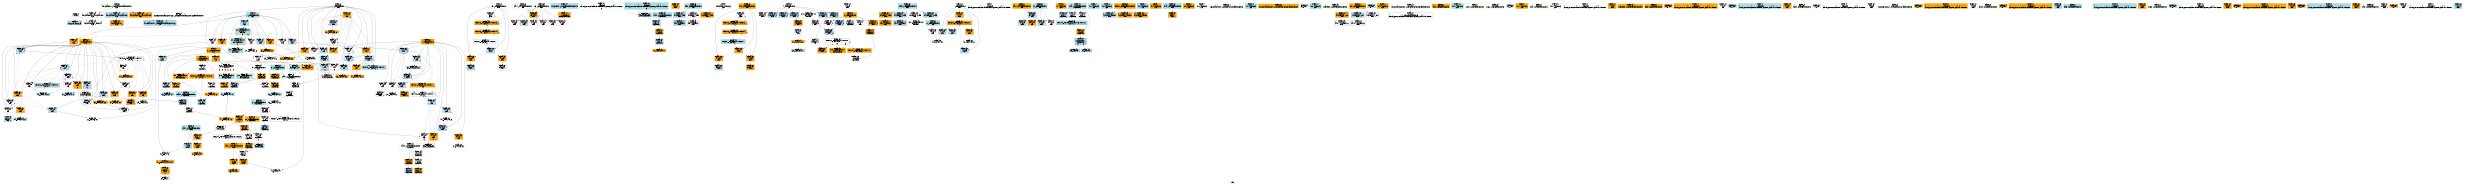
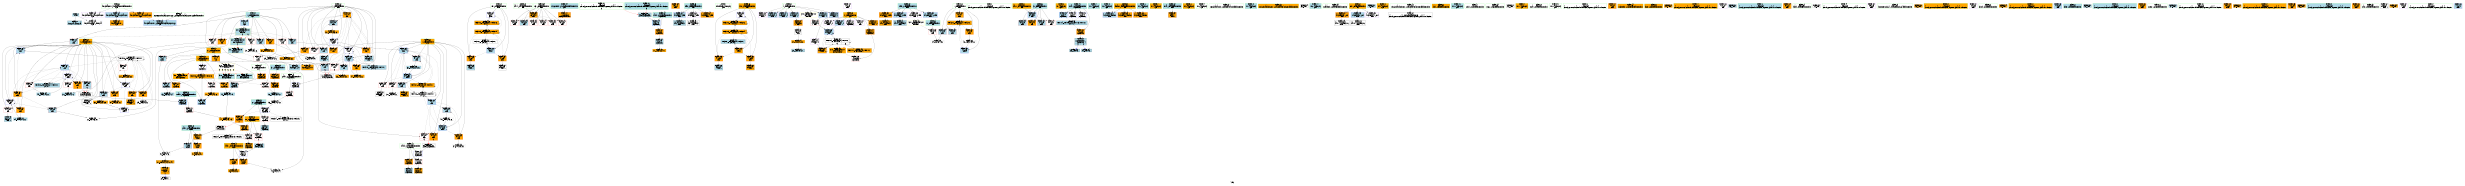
node "NodeID: 520": added
node "NodeID: 67": text "main" -> "dec"
node "NodeID: 161": fillcolor orange -> lightblue
